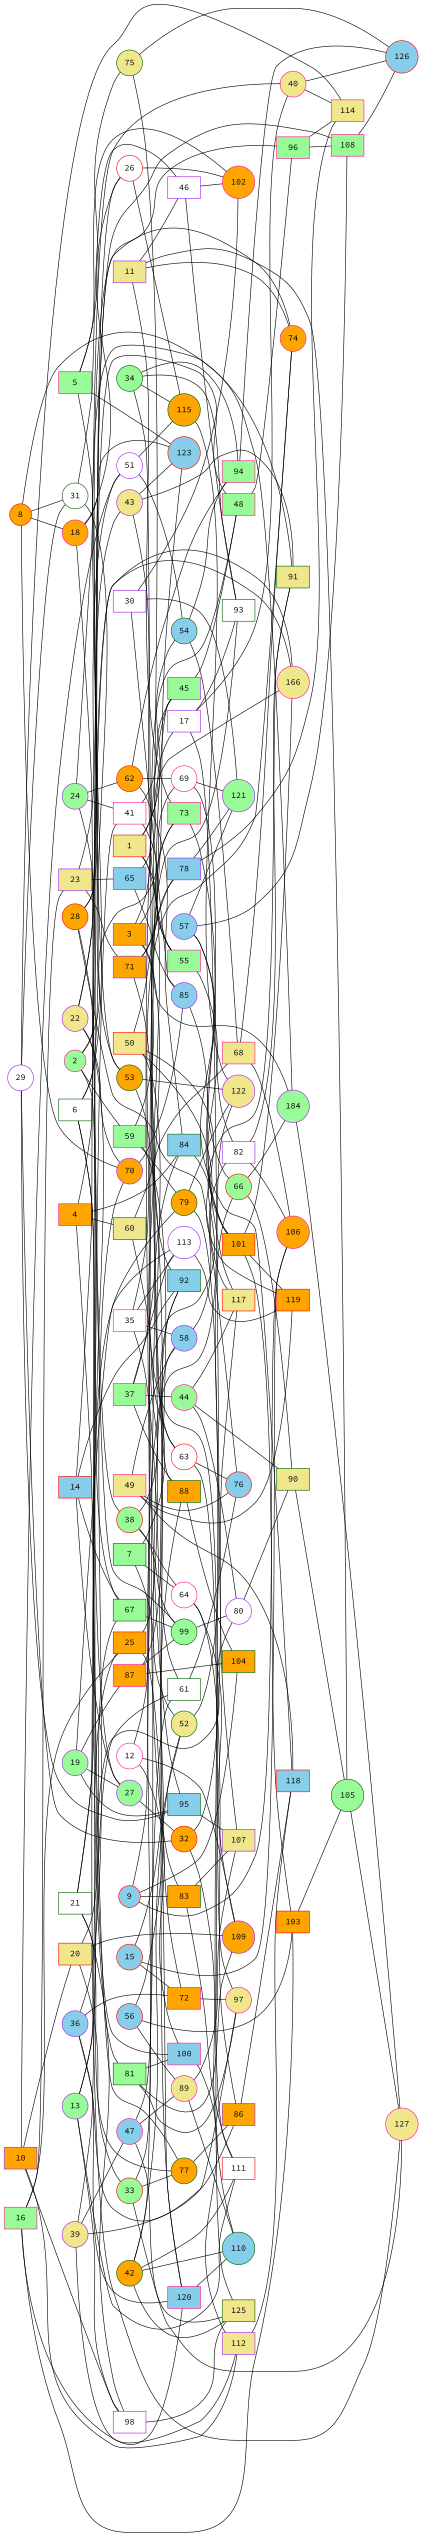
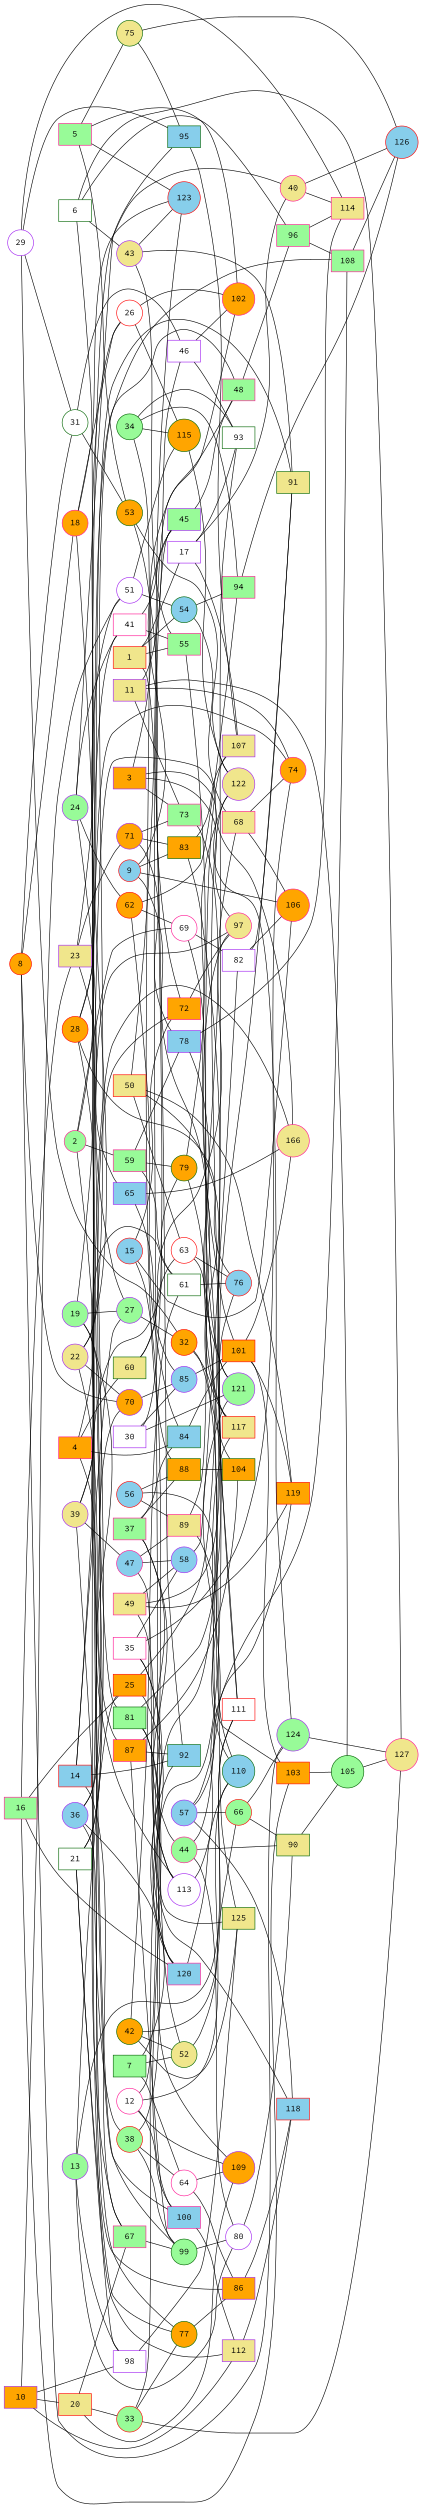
node "71": shape box -> circle
node "184": label "184" -> "124"
node "67": color darkgreen -> deeppink
node "89": shape circle -> box
edge "110" -- "42": now "110" -- "12"
